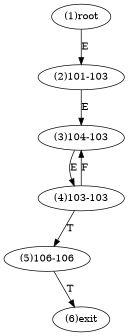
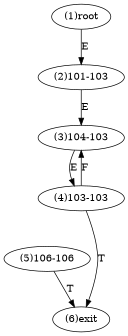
edge "(4)103-103" -> "(5)106-106": now "(4)103-103" -> "(6)exit"
